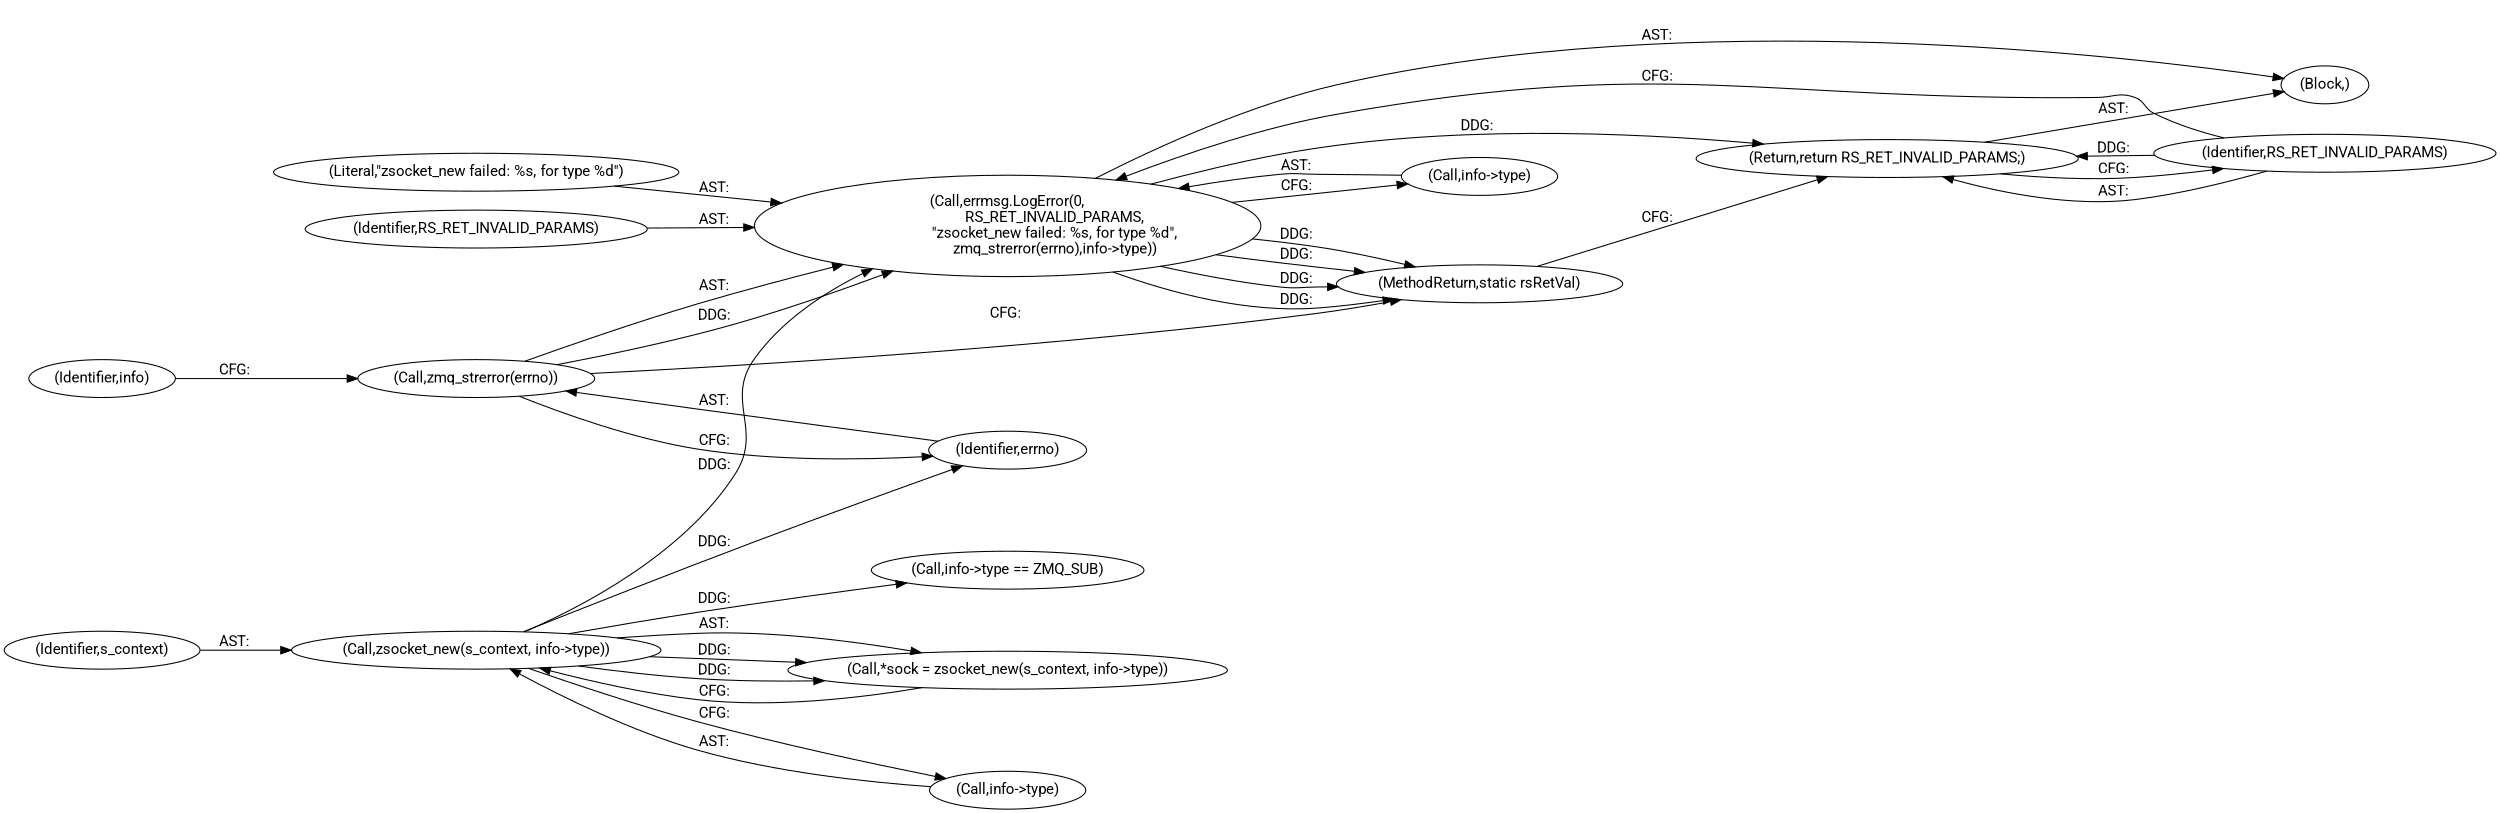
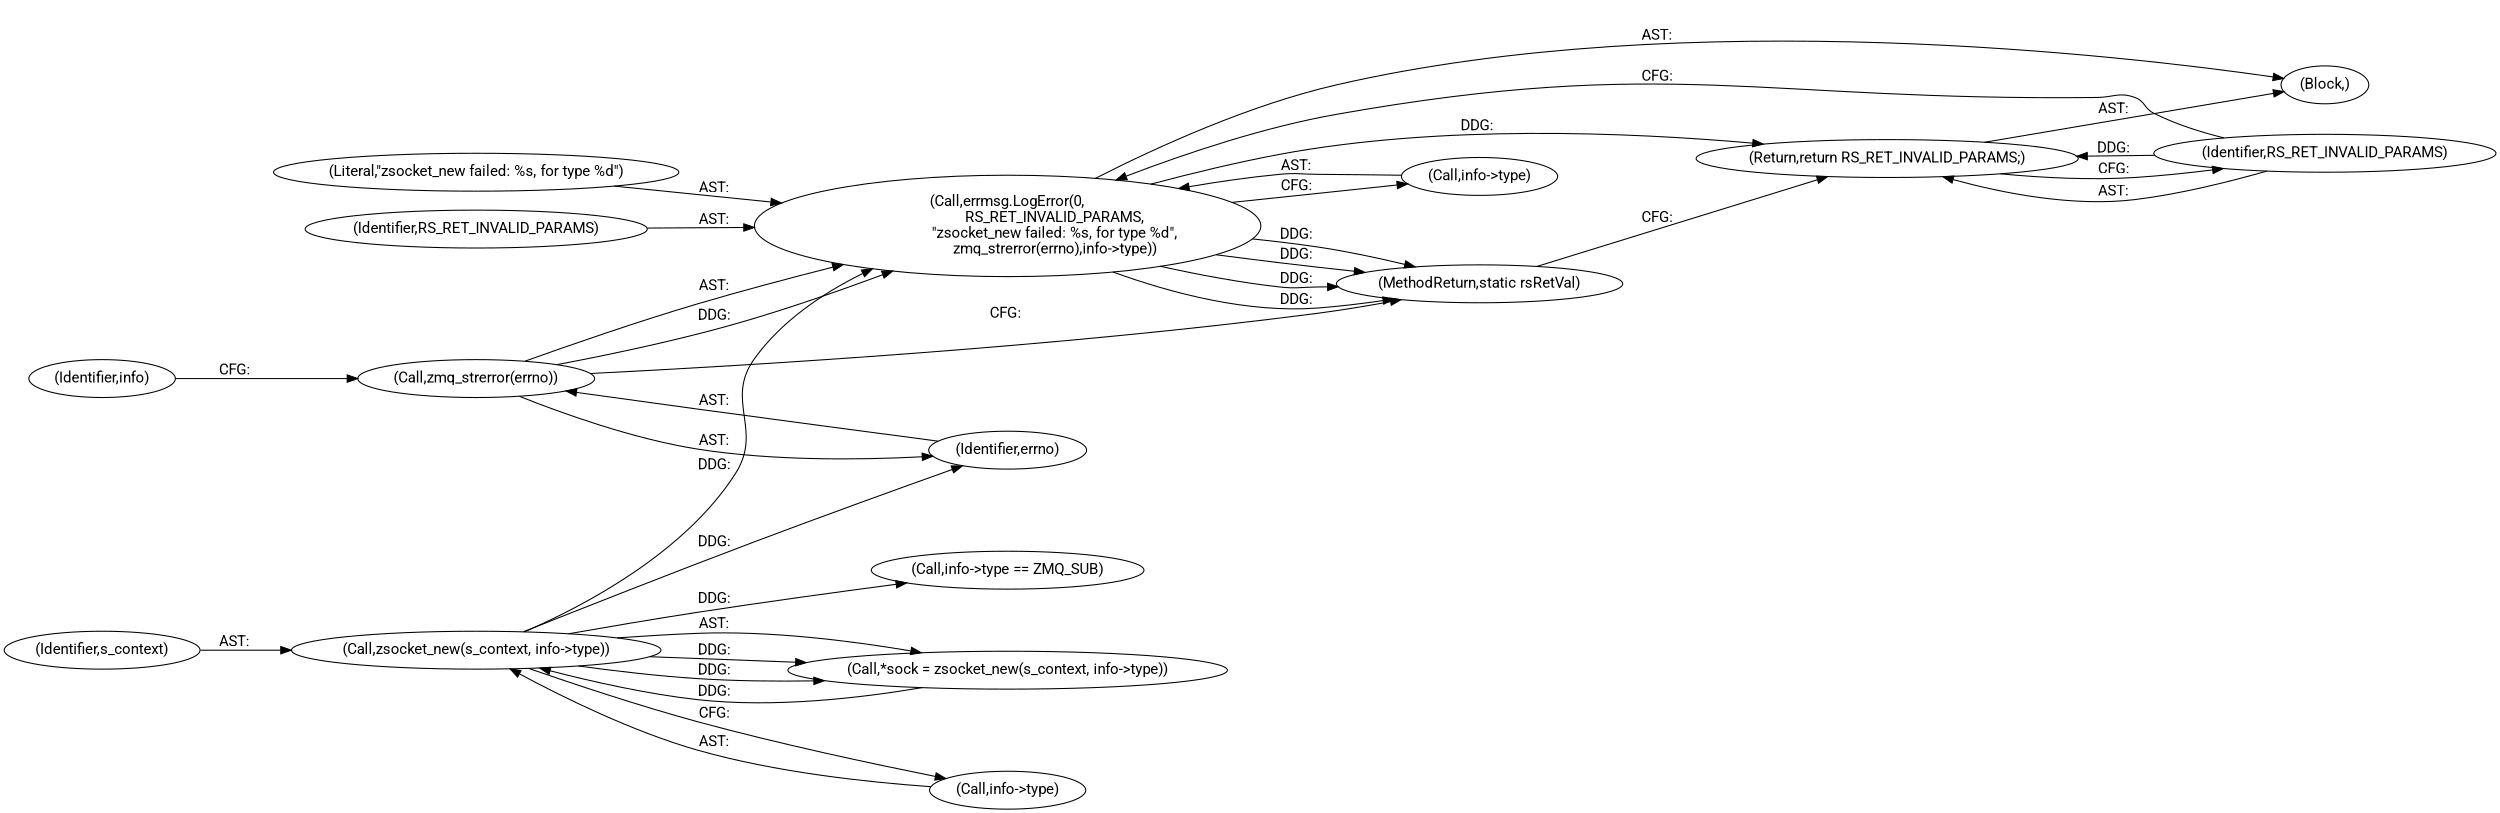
edge "(Call,zmq_strerror(errno))" -> "(Identifier,errno)": label "CFG: " -> "AST: "
edge "(Call,*sock = zsocket_new(s_context, info->type))" -> "(Call,zsocket_new(s_context, info->type))": label "CFG: " -> "DDG: "
